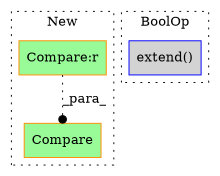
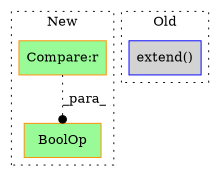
cluster "BoolOp": label "BoolOp" -> "Old"
node "Compare": label "Compare" -> "BoolOp"
